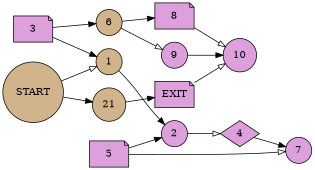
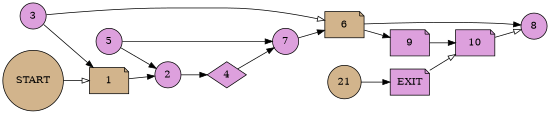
node "8": shape note -> circle
node "6": shape circle -> note
edge "3" -> "6": arrowhead normal -> onormal
node "3": shape note -> circle
edge "8" -> "10": reversed
edge "7" -> "6": added
edge "6" -> "9": arrowhead onormal -> normal
node "9": shape circle -> note
node "10": shape circle -> note
node "1": shape circle -> note
edge "START" -> "21": removed
edge "2" -> "4": arrowhead onormal -> normal
node "5": shape note -> circle
edge "5" -> "7": arrowhead onormal -> normal
